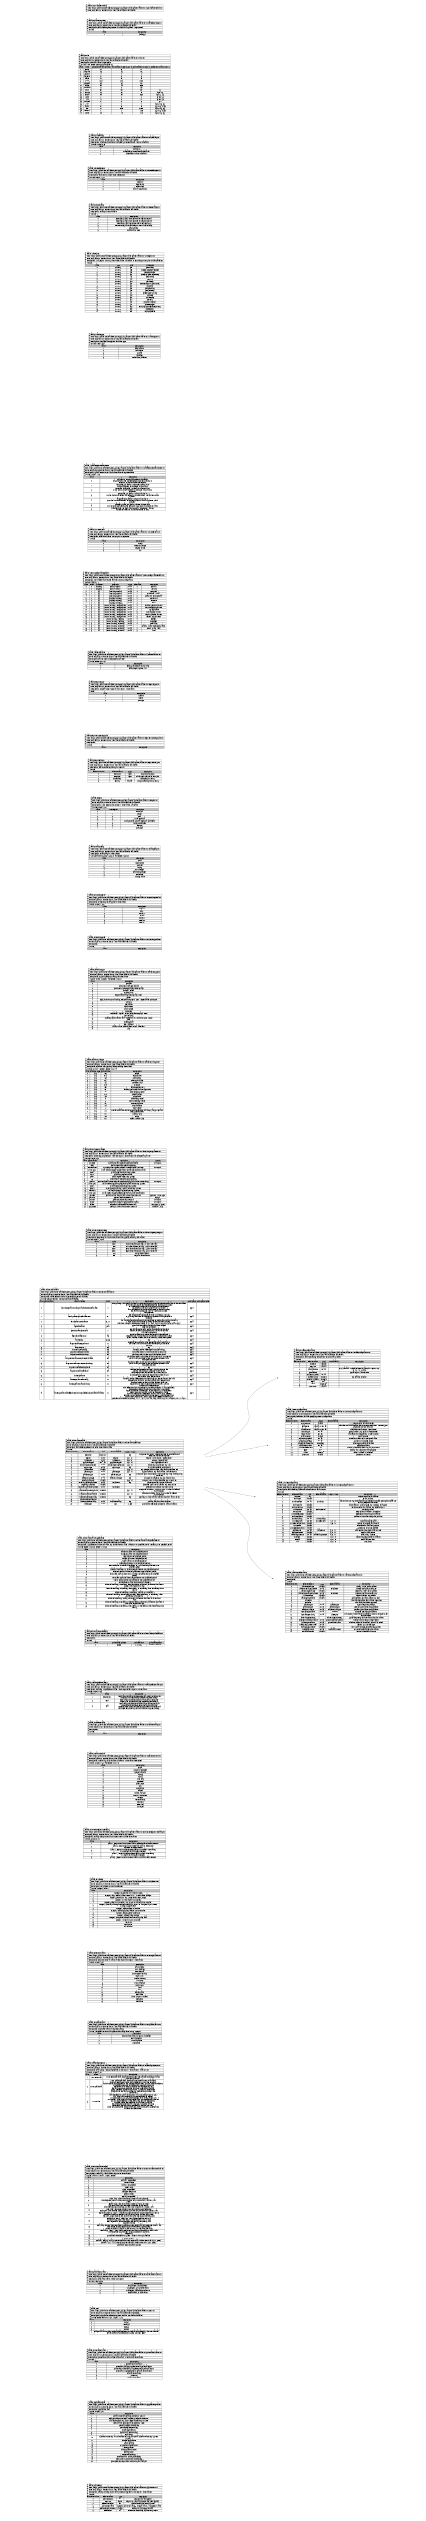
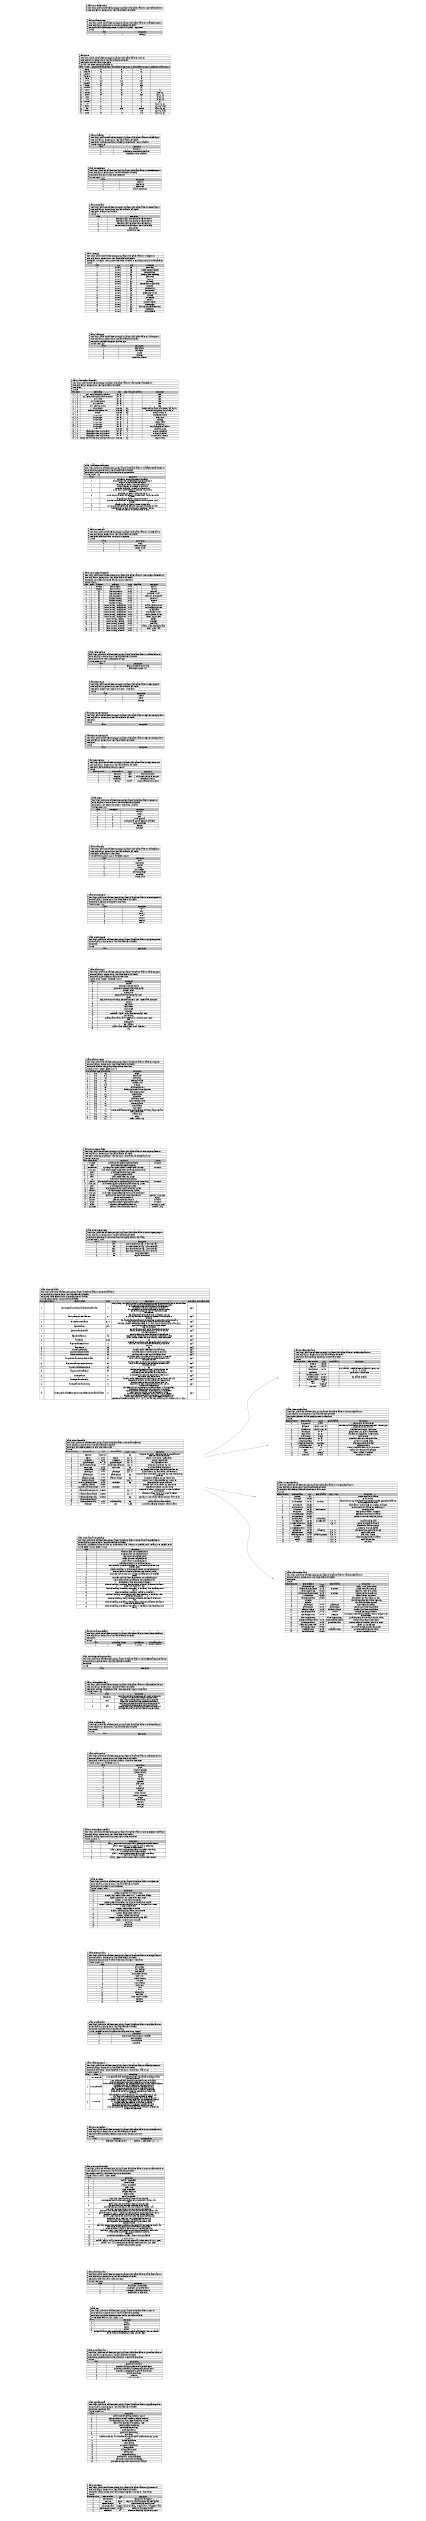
node "# Table: Units": text "OHM" -> "HRNWP"
node "# Table: StationConfigurationFields": added
node "# Table: ReportType": text "# Reed:" -> "# Source:"
node "# Table: ReportProcessingLevel": added
node "# Table: Region": text "Reserved" -> "Network"
node "# Table: MethodOfEstimatingUncertainty": added
node "# Table: ConversionFactor": added
